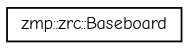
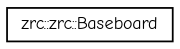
node "zmp::zrc::Baseboard": label "zmp::zrc::Baseboard" -> "zrc::zrc::Baseboard"
